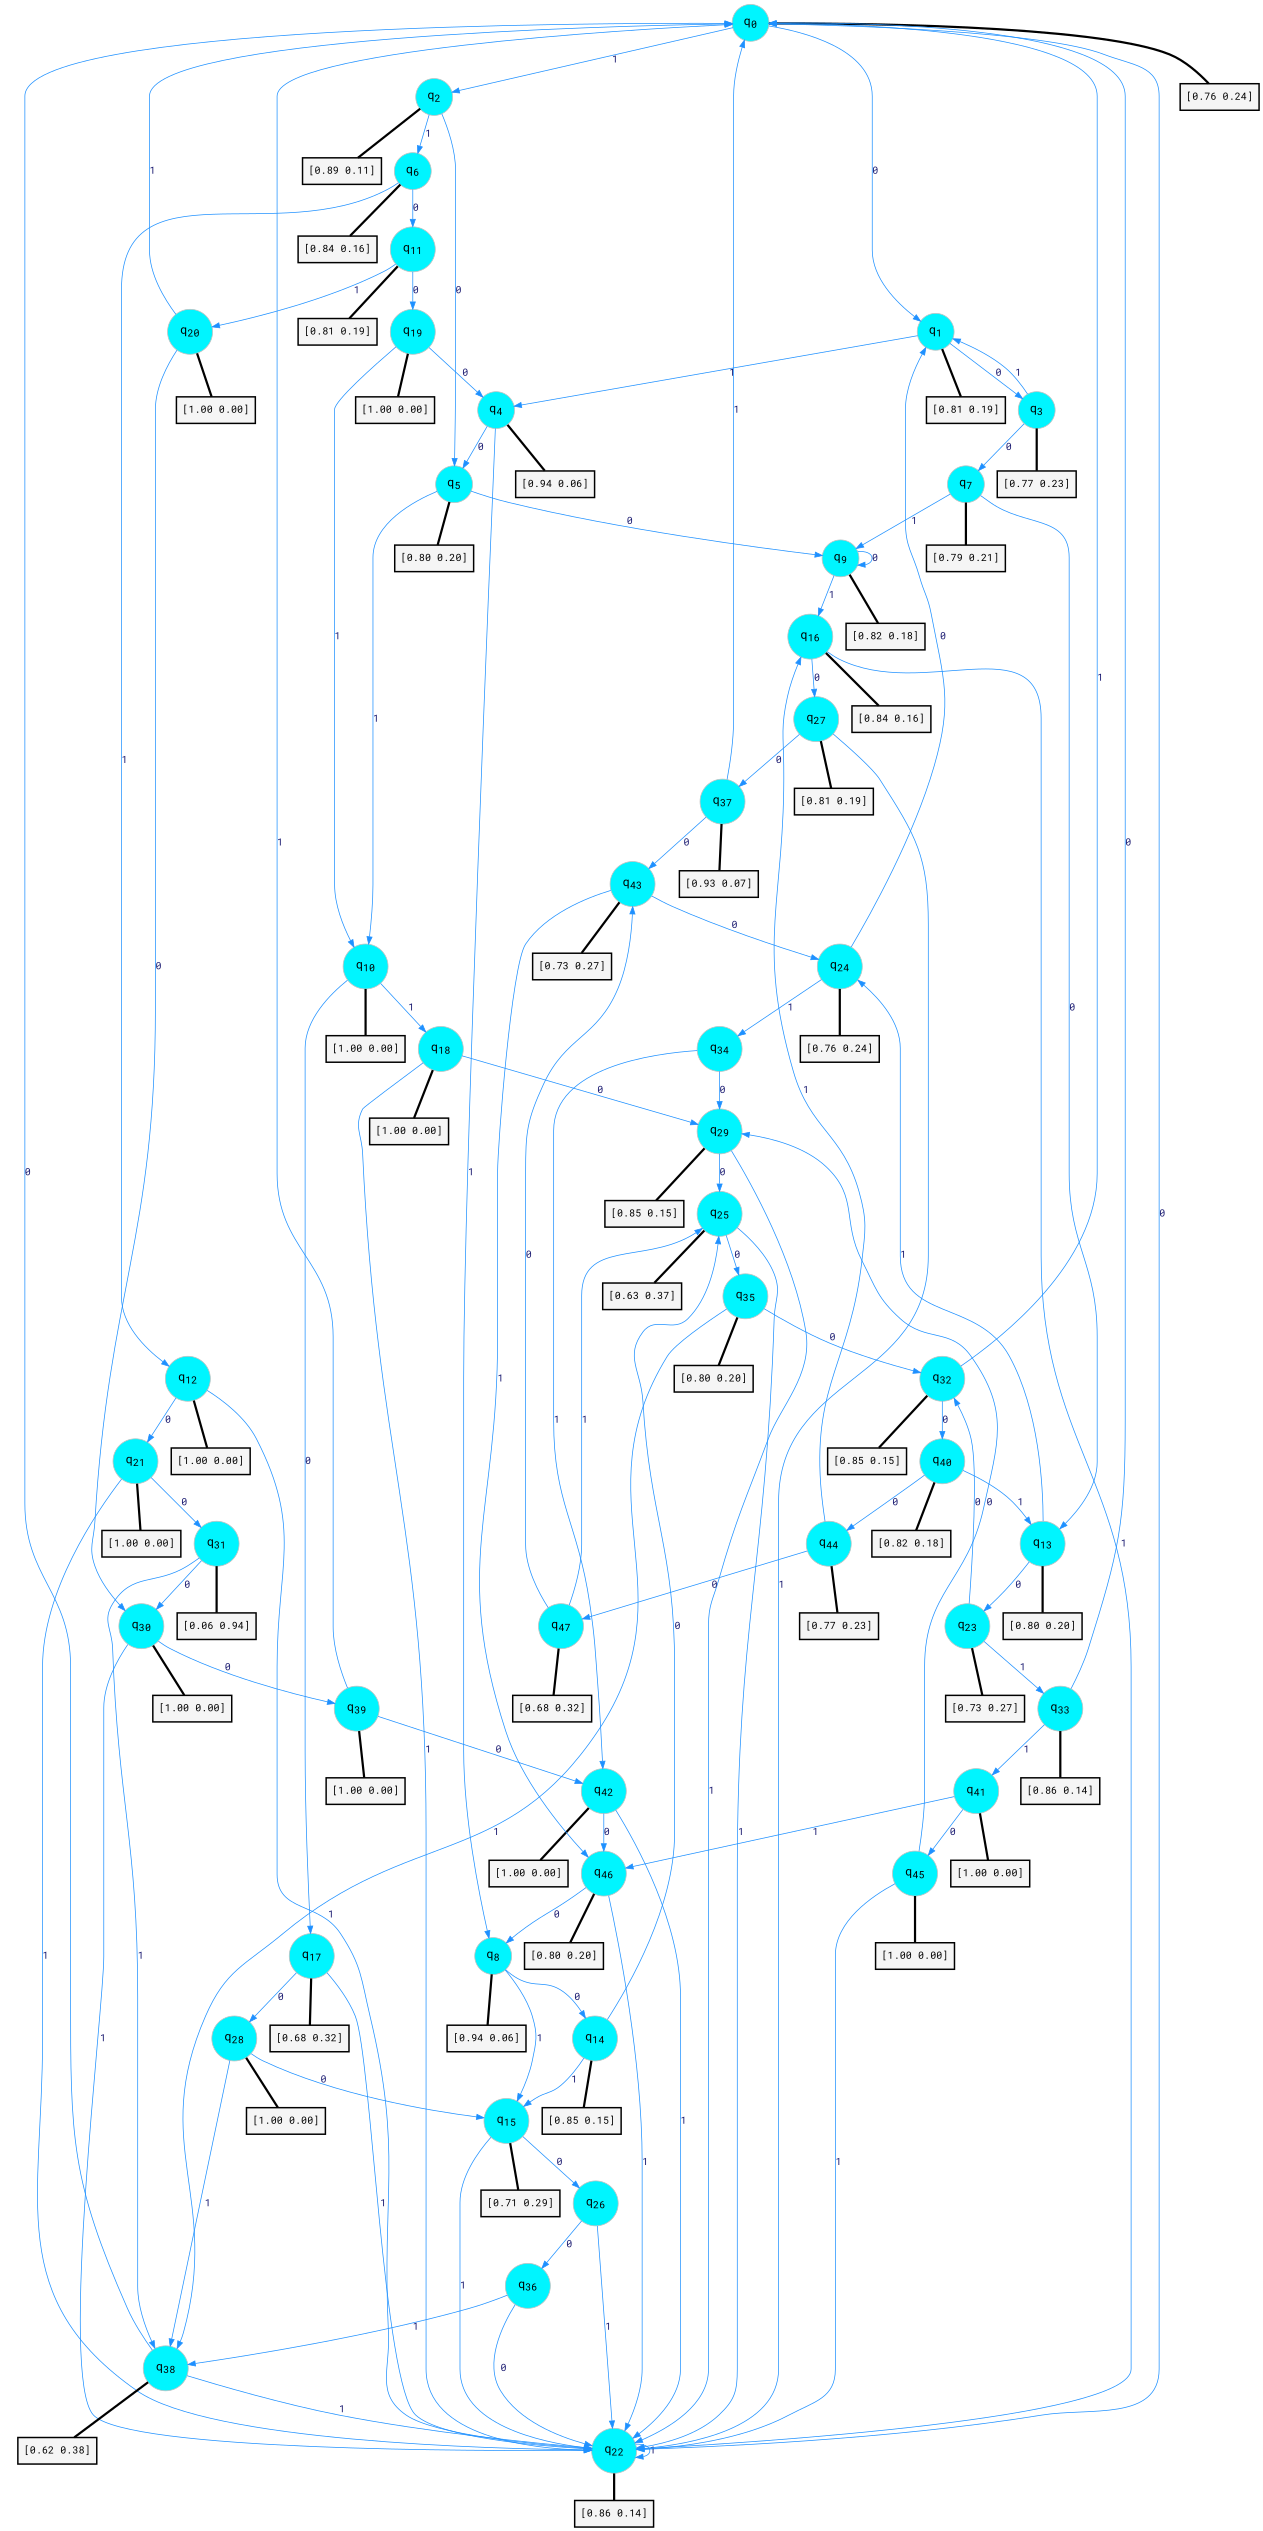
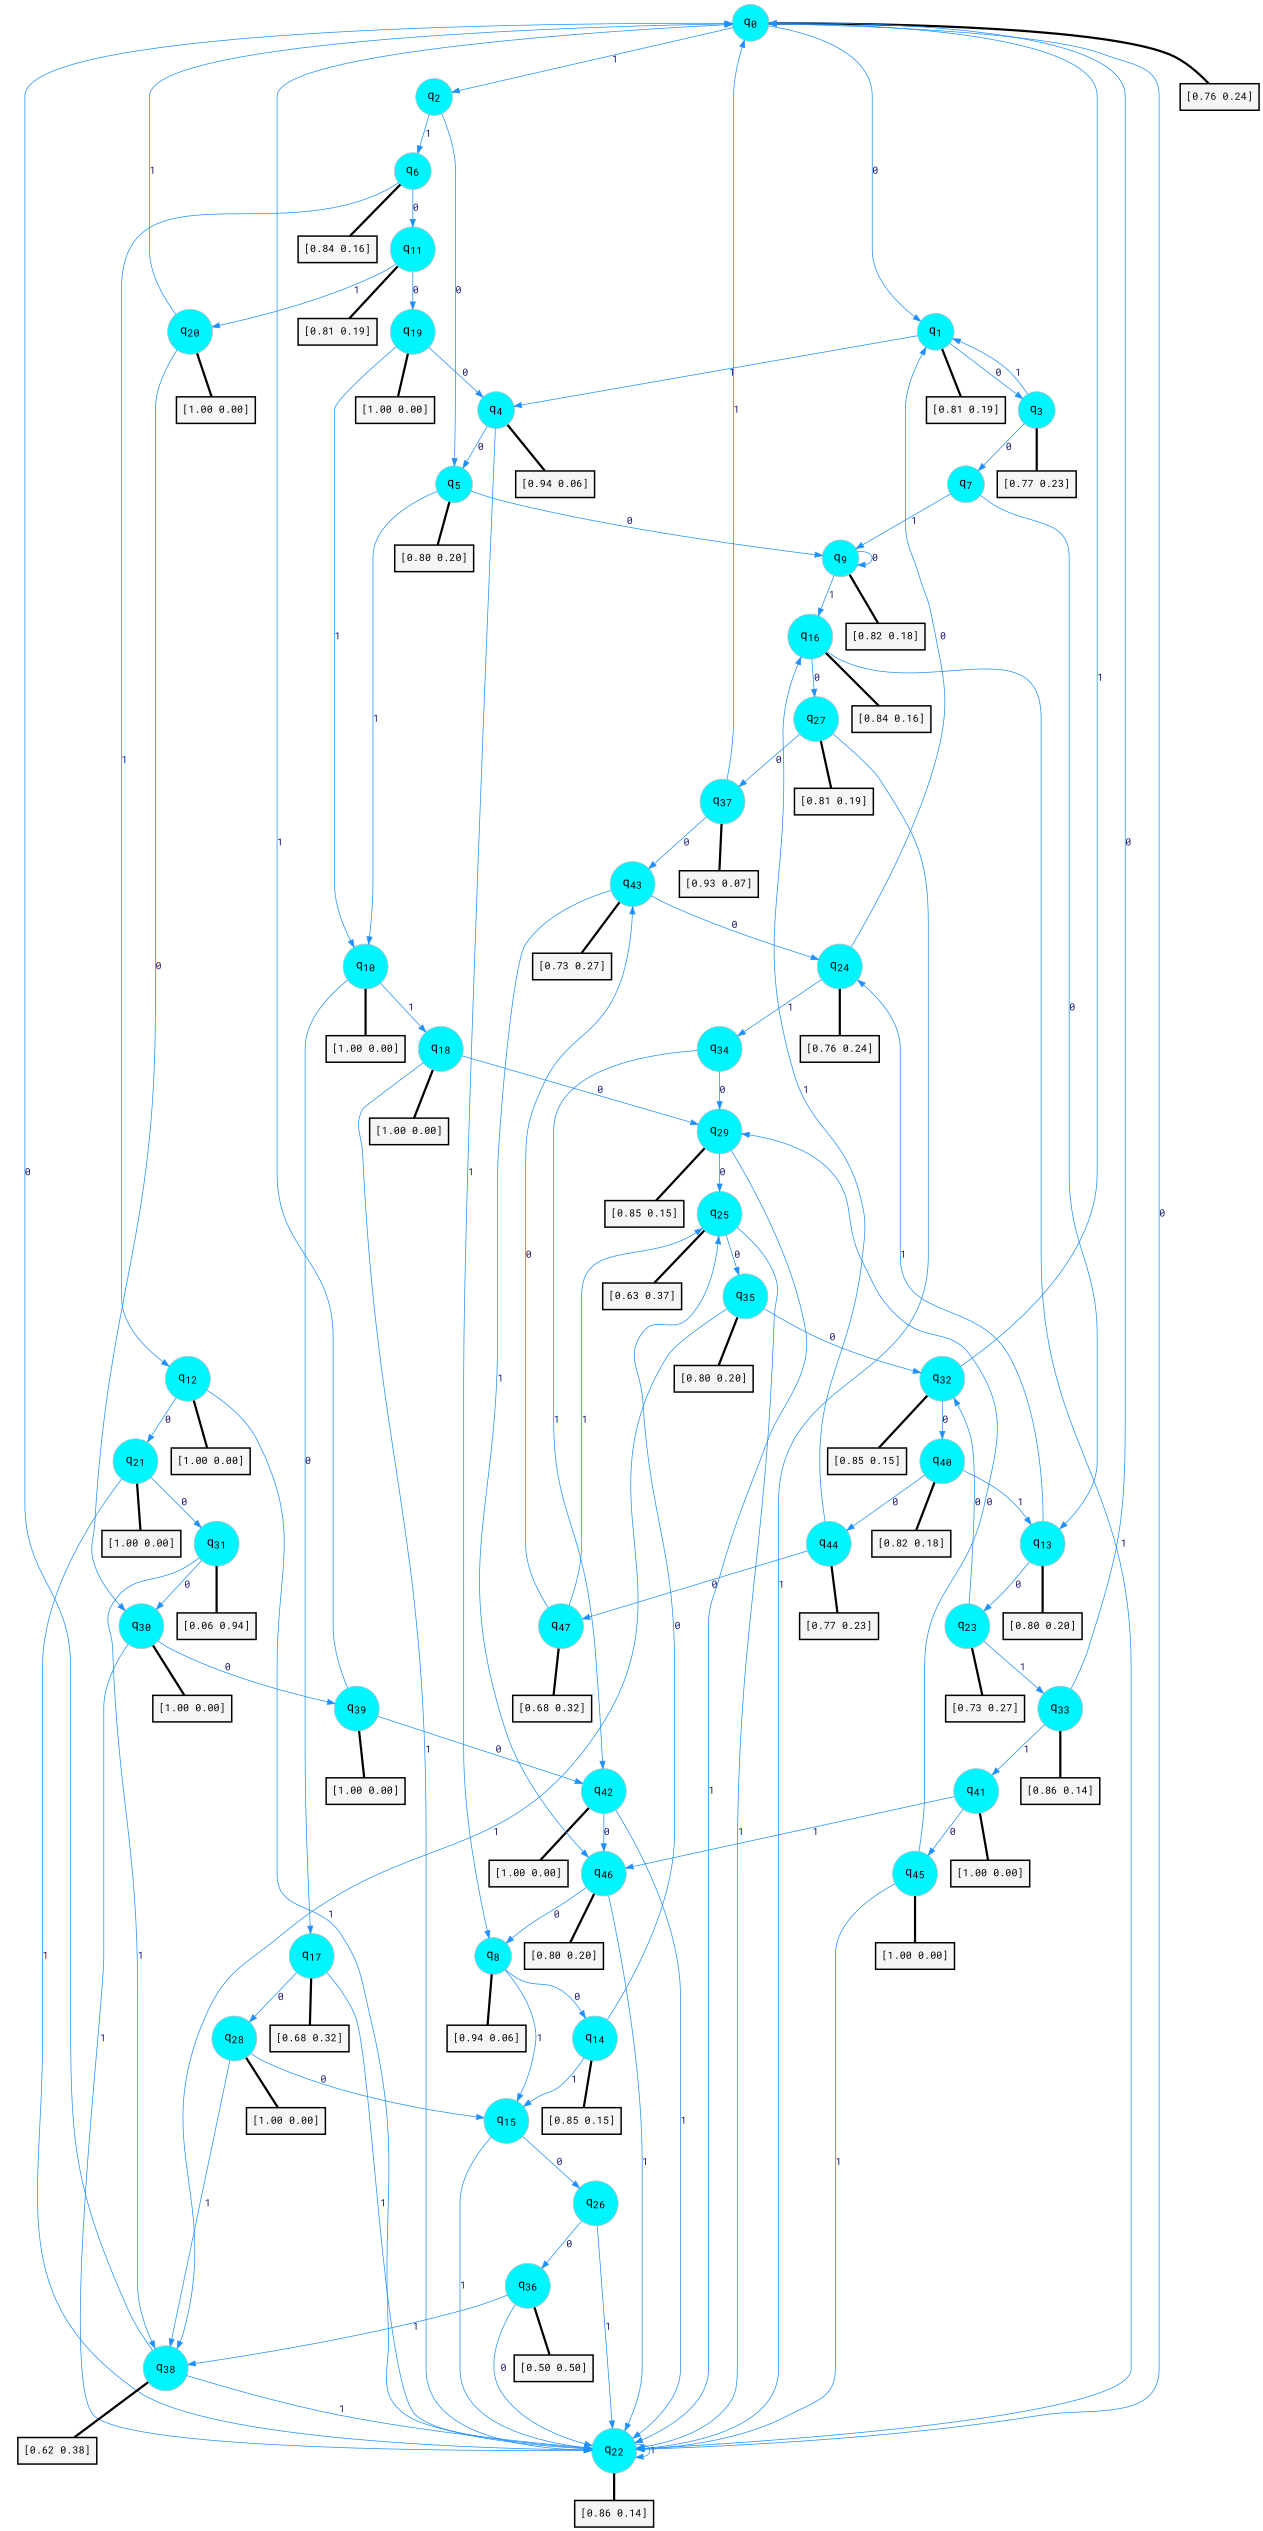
node "[0.89 0.11]": removed
node "[0.79 0.21]": removed
node "[0.71 0.29]": removed
node "[0.50 0.50]": added
